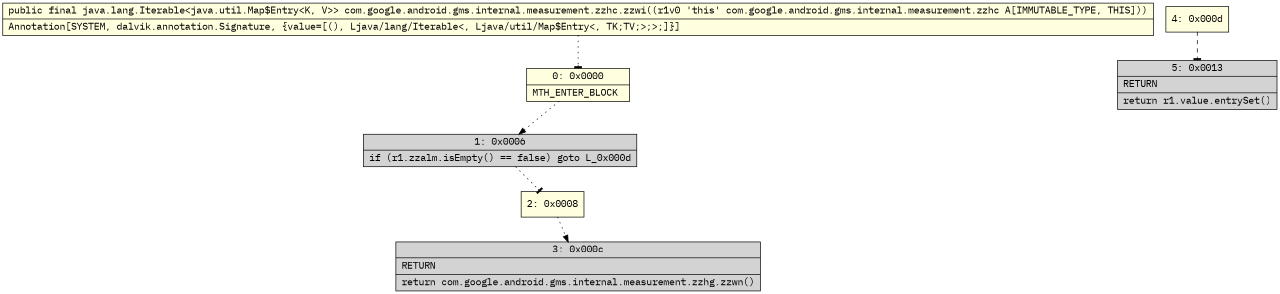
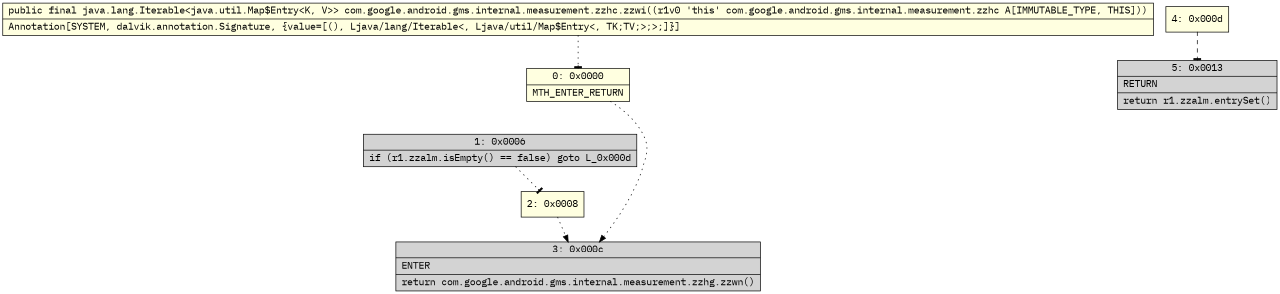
node "0: 0x0000": text "MTH_ENTER_BLOCK" -> "MTH_ENTER_RETURN"
node "5: 0x0013": text "return r1.value.entrySet()" -> "return r1.zzalm.entrySet()"
edge "0: 0x0000" -> "1: 0x0006": now "0: 0x0000" -> "3: 0x000c"
node "3: 0x000c": text "RETURN" -> "ENTER"
